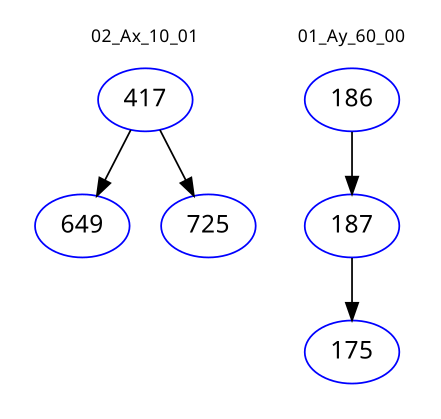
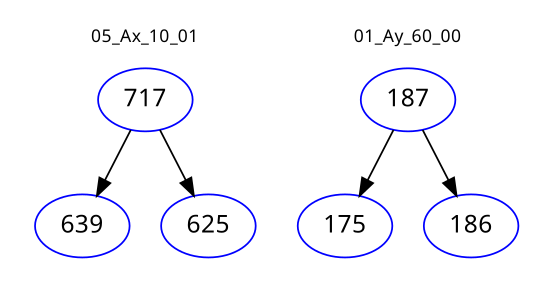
cluster "02_Ax_10_01": label "02_Ax_10_01" -> "05_Ax_10_01"
node "417": label "417" -> "717"
edge "186" -> "187": reversed
node "649": label "649" -> "639"
node "725": label "725" -> "625"
